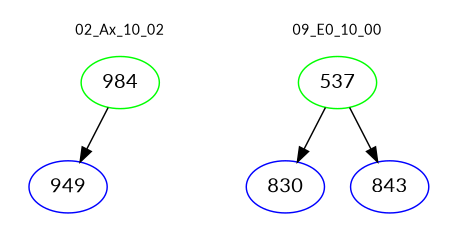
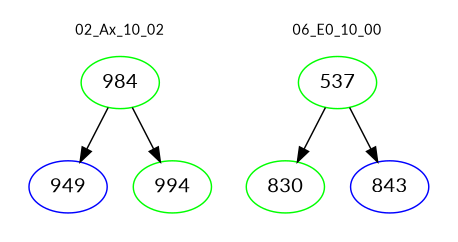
cluster "09_E0_10_00": label "09_E0_10_00" -> "06_E0_10_00"
node "994": added
node "830": color blue -> green
